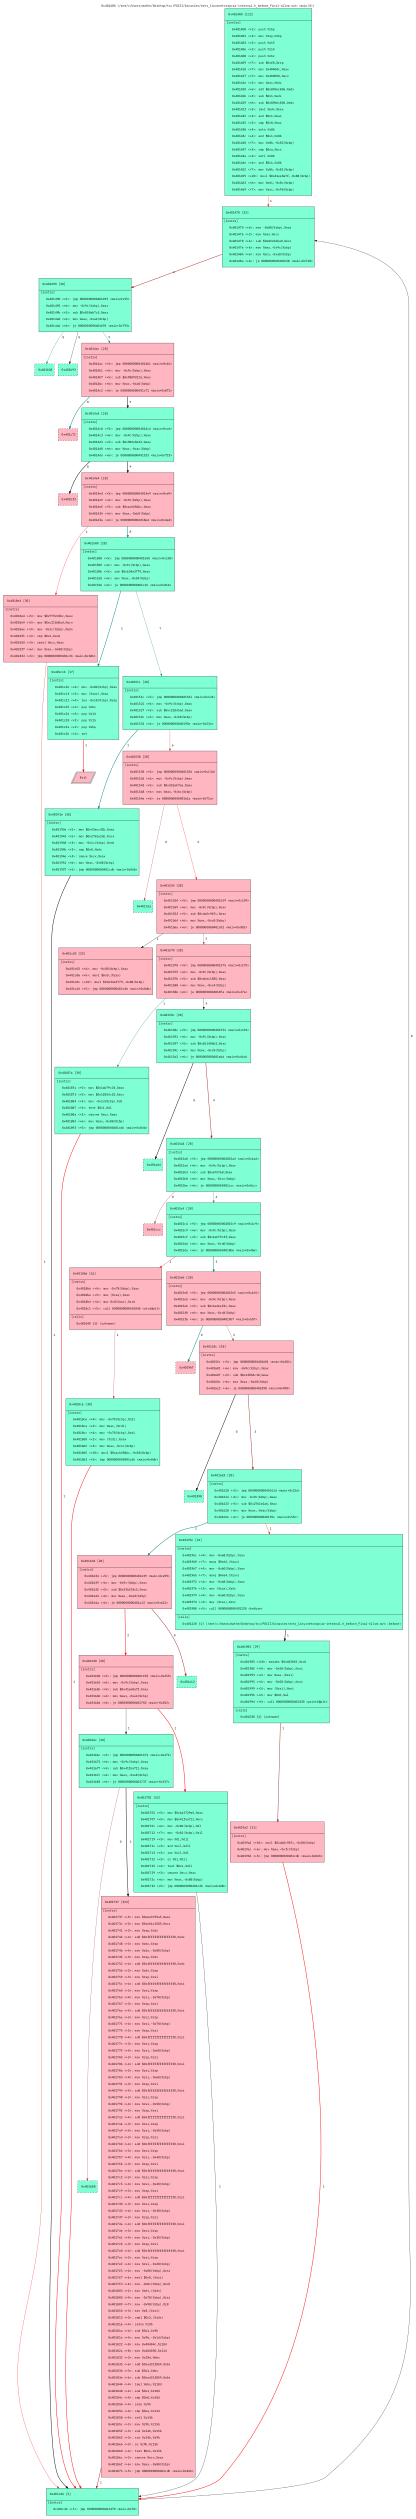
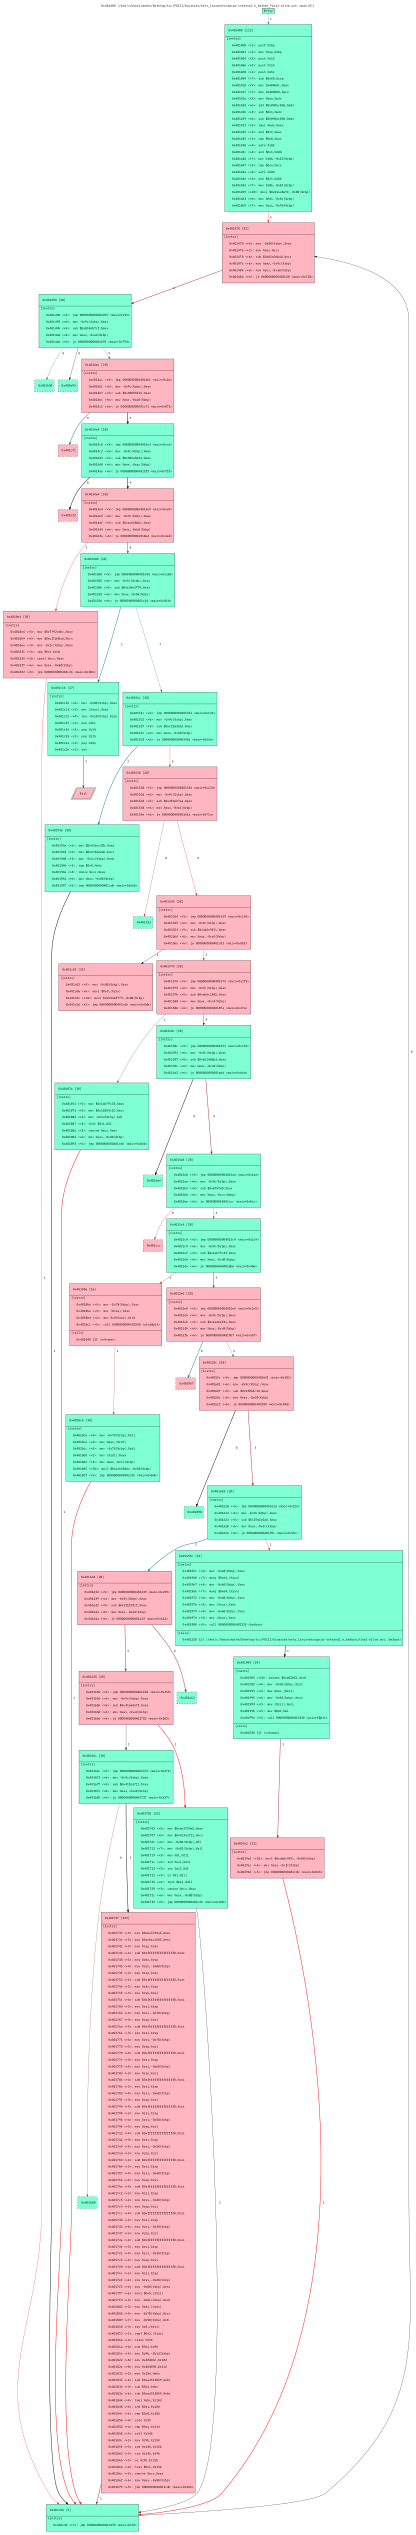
node "Entry": added
node "0x401470 [32]": fillcolor aquamarine -> lightpink
